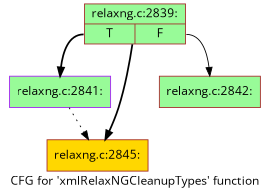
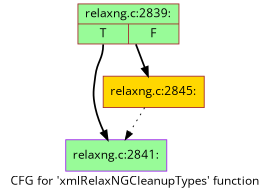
node "relaxng.c:2842:": removed
edge "relaxng.c:2841:" -> "relaxng.c:2845:": reversed
